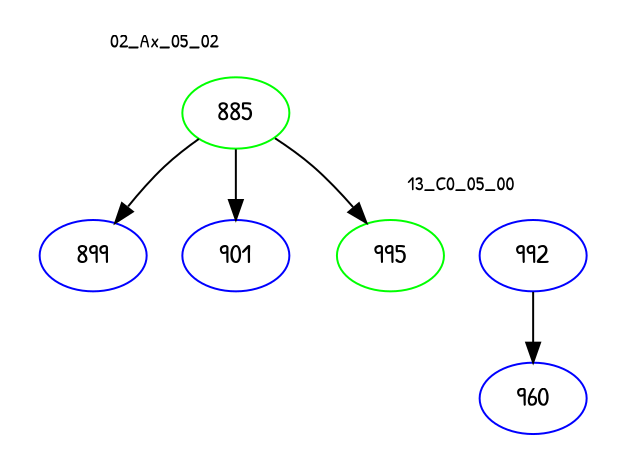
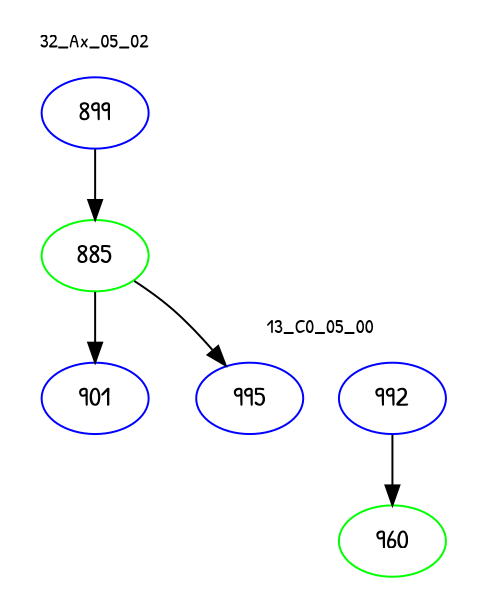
cluster "02_Ax_05_02": label "02_Ax_05_02" -> "32_Ax_05_02"
edge "885" -> "899": reversed
node "995": color green -> blue
node "960": color blue -> green
